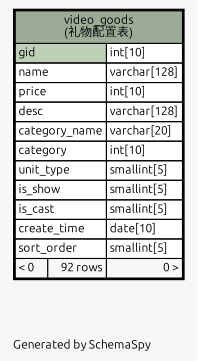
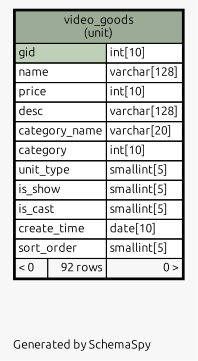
node "video_goods": text "(礼物配置表)" -> "(unit)"
